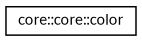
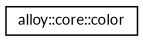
node "core::core::color": label "core::core::color" -> "alloy::core::color"
